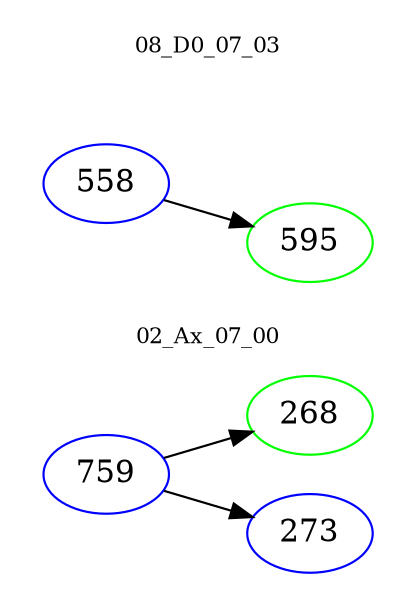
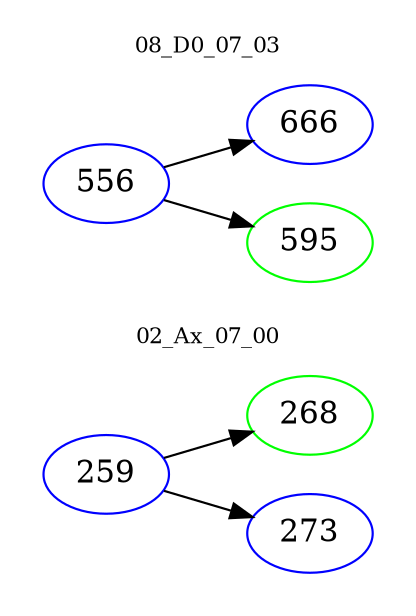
node "666": added
node "558": label "558" -> "556"
node "759": label "759" -> "259"
